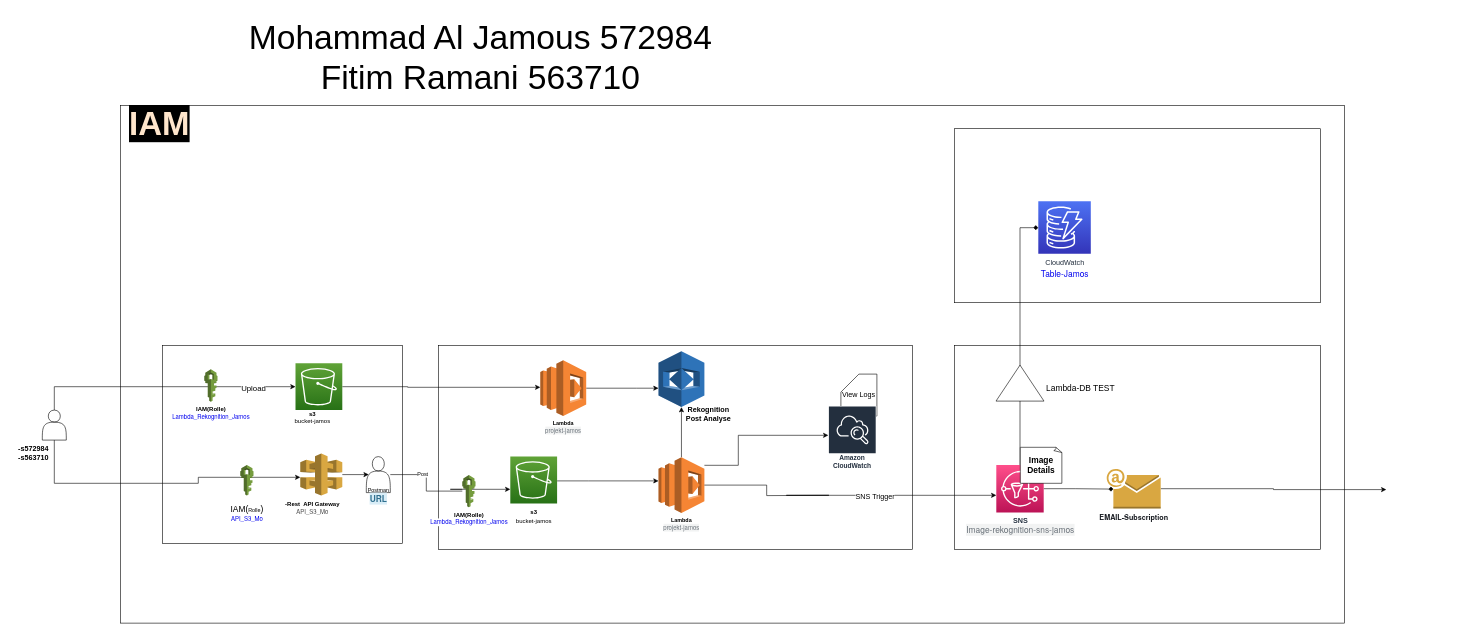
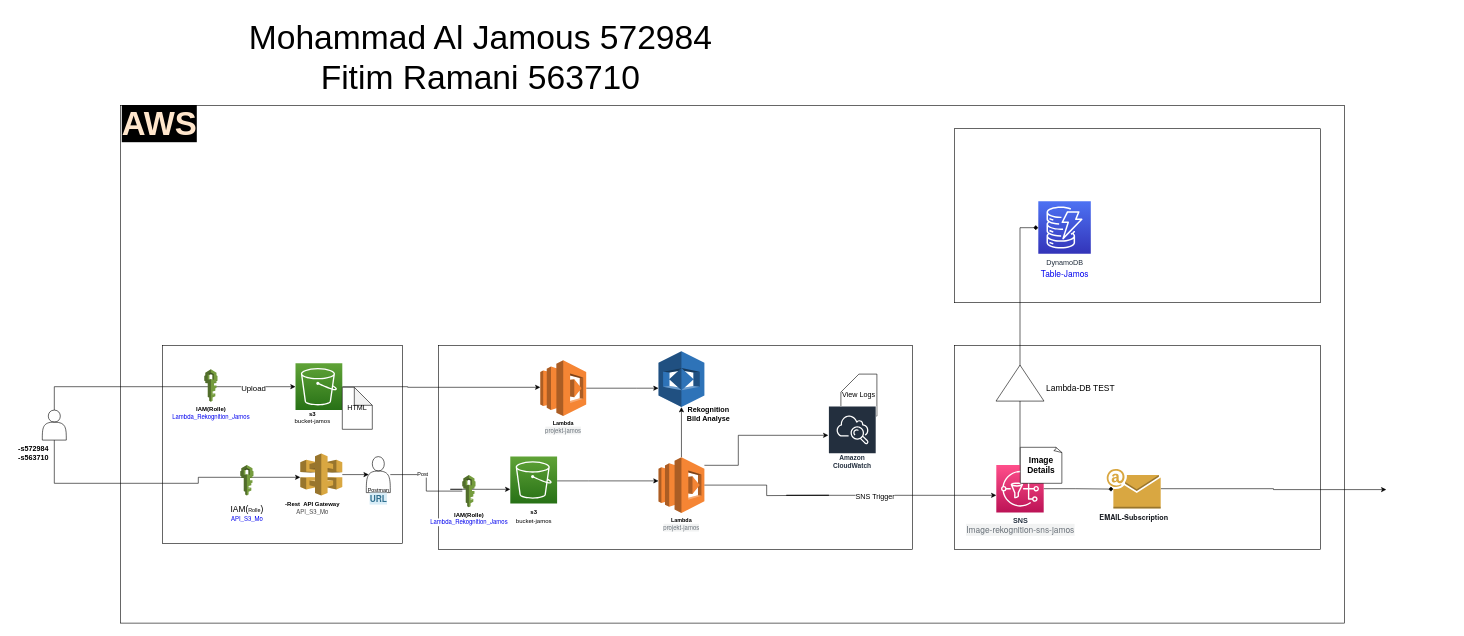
node "IAM": label "IAM" -> "AWS"
node "CloudWatch Table-Jamos": label "CloudWatch Table-Jamos" -> "DynamoDB Table-Jamos"
node "HTML": added
node "Rekognition Post Analyse": label "Rekognition Post Analyse" -> "Rekognition Bild Analyse"
